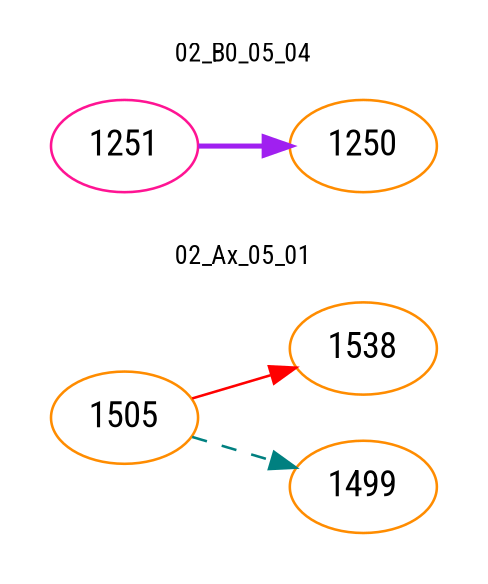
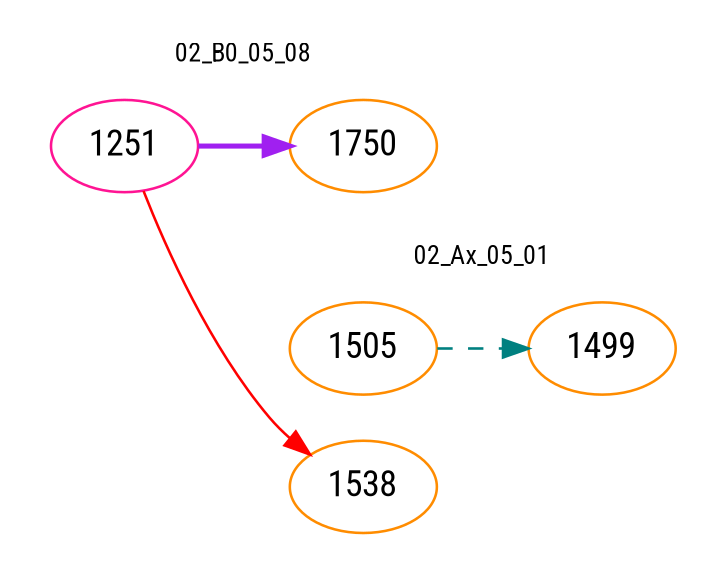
cluster "02_B0_05_04": label "02_B0_05_04" -> "02_B0_05_08"
node "1250": label "1250" -> "1750"
edge "1505" -> "1538": now "1251" -> "1538"
